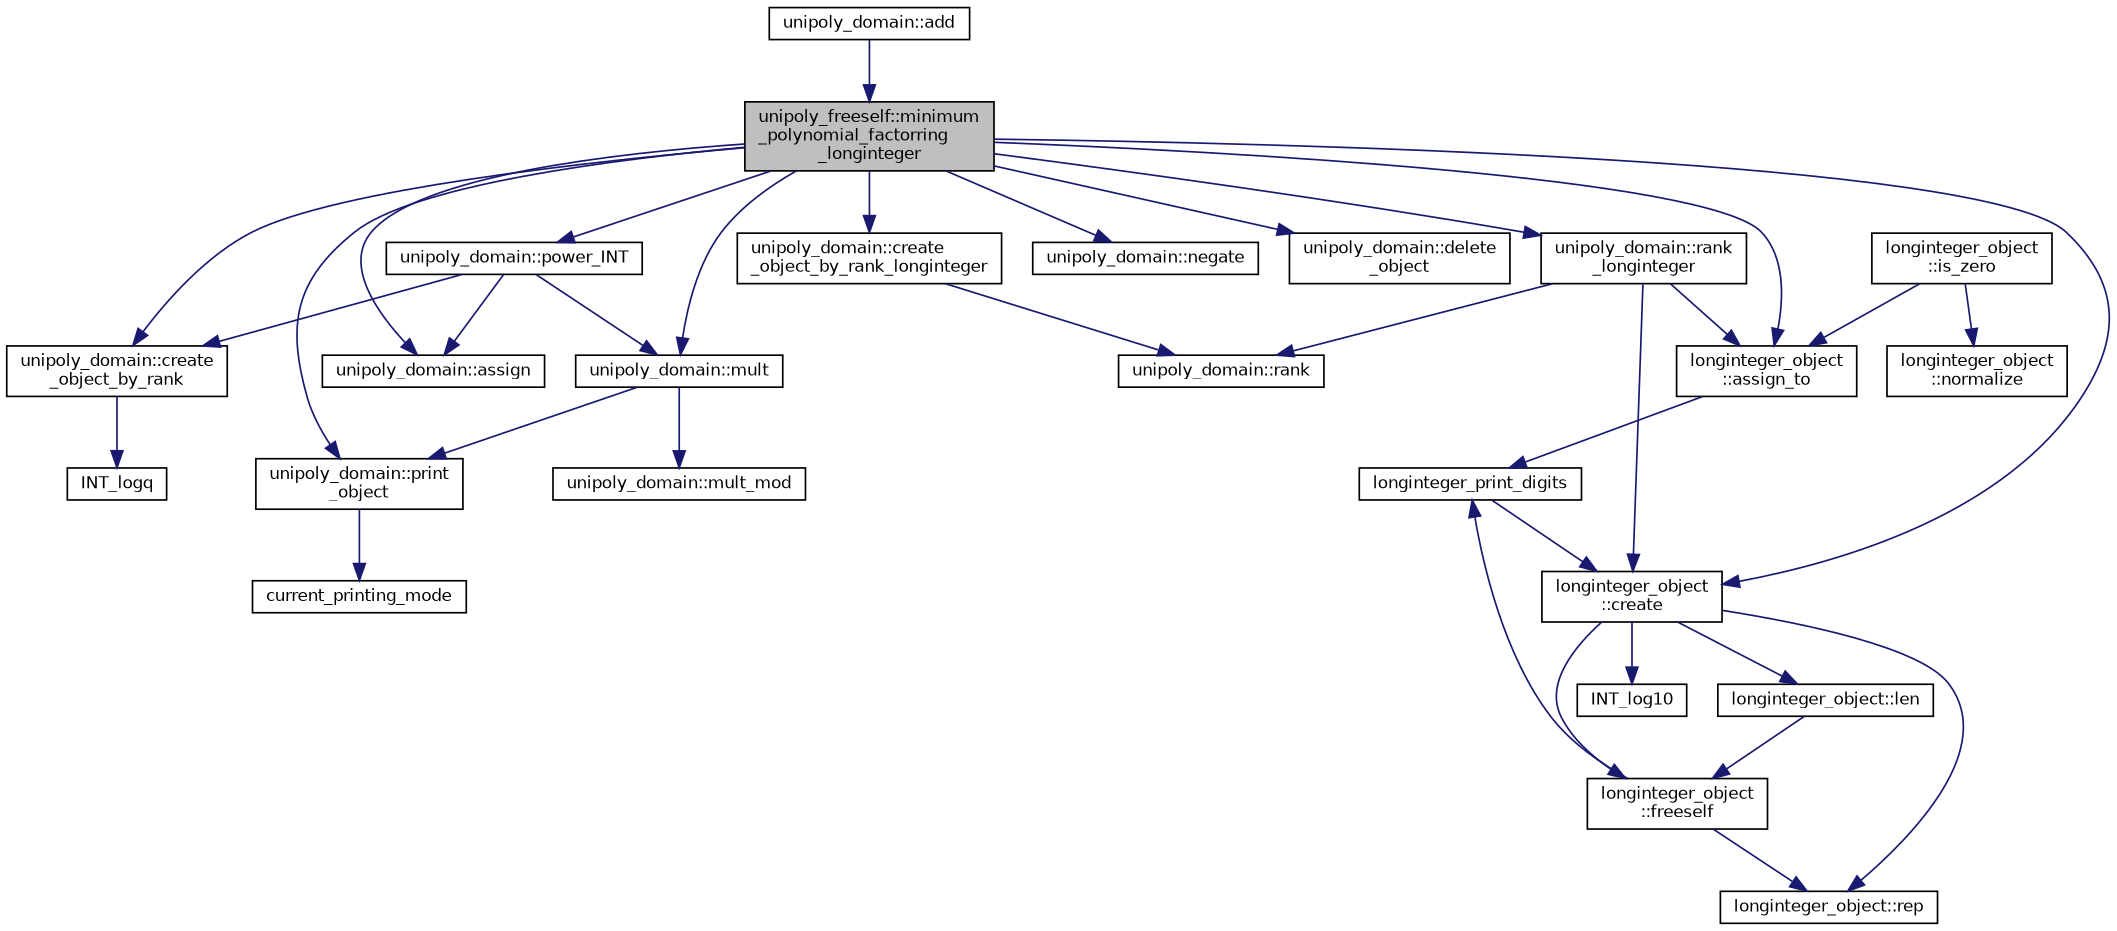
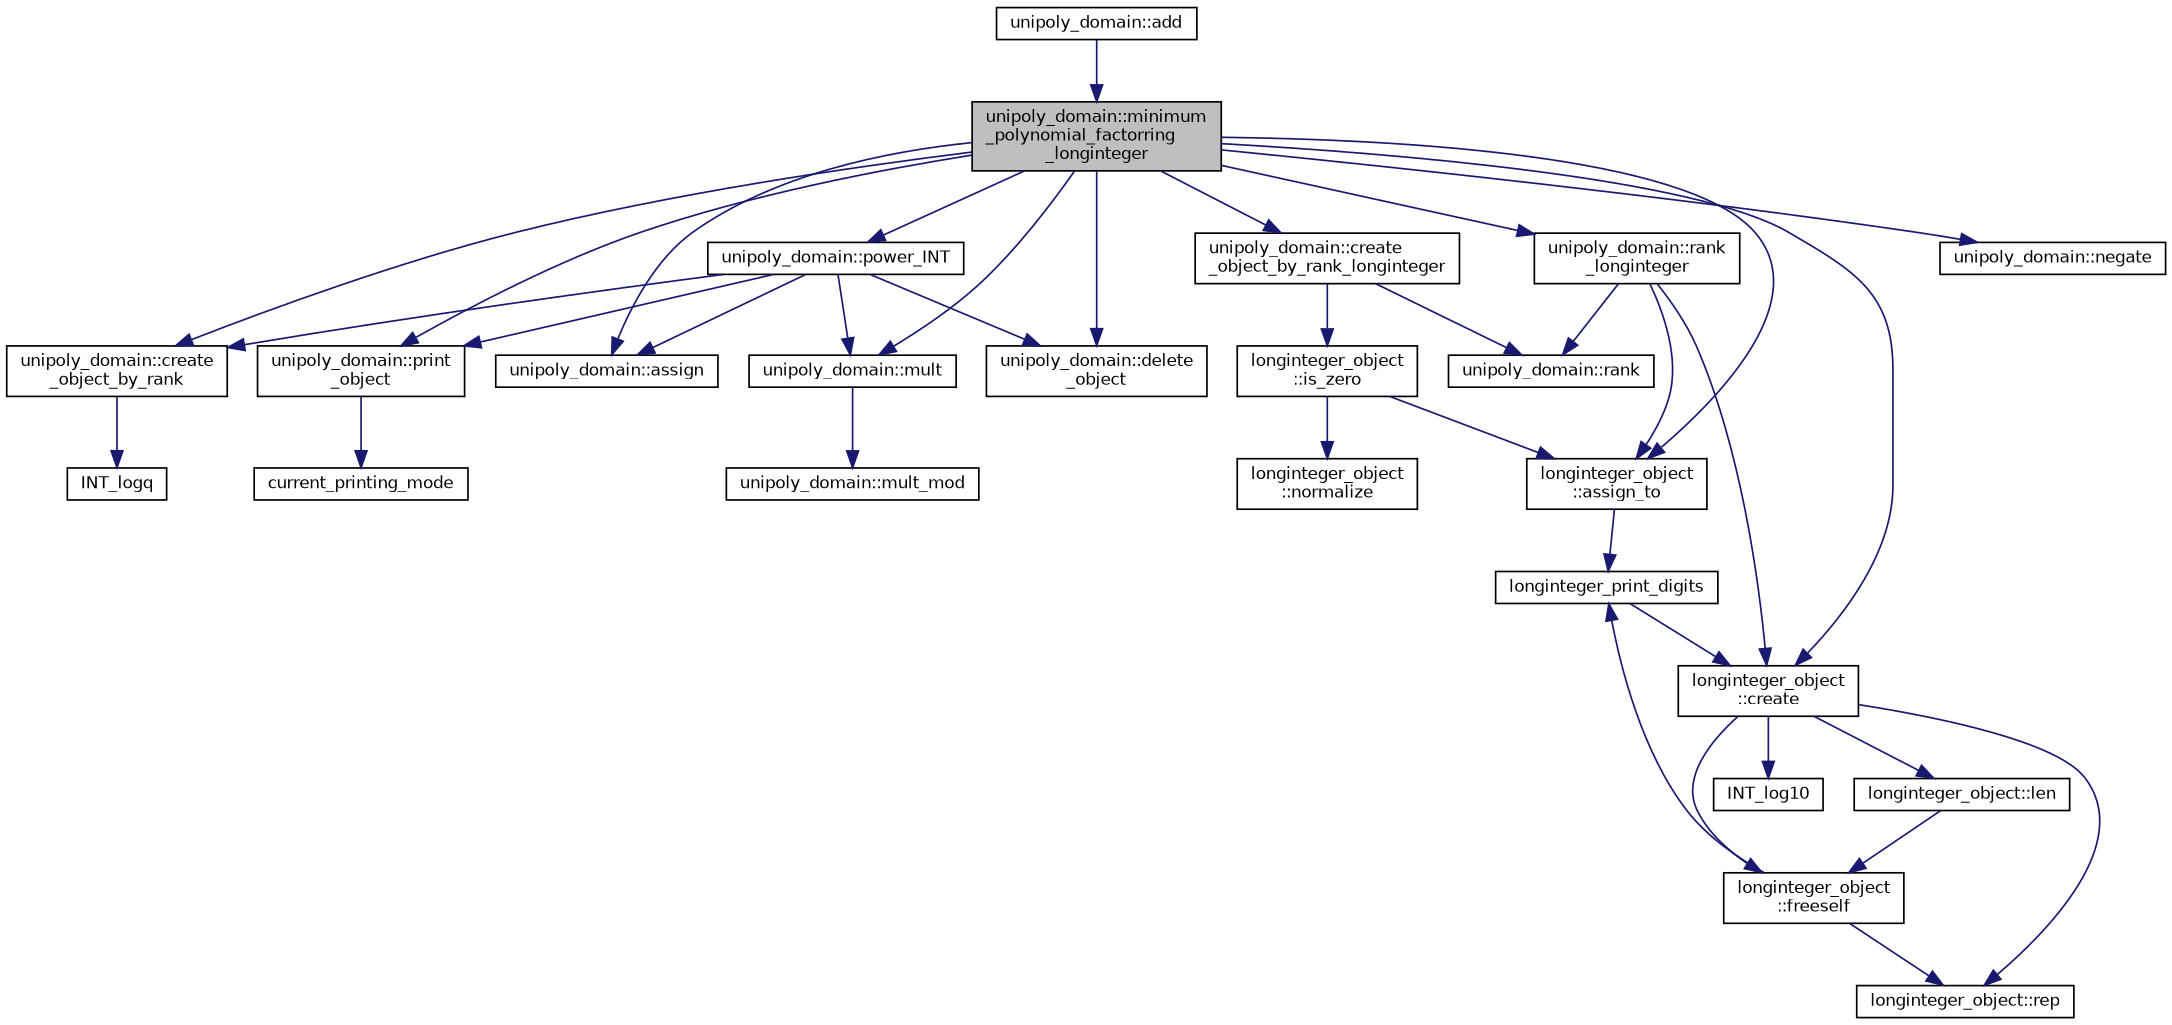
node "unipoly_freeself::minimum _polynomial_factorring _longinteger": label "unipoly_freeself::minimum _polynomial_factorring _longinteger" -> "unipoly_domain::minimum _polynomial_factorring _longinteger"
edge "unipoly_domain::power_INT" -> "unipoly_domain::delete _object": added
edge "unipoly_domain::create _object_by_rank_longinteger" -> "longinteger_object ::is_zero": added
edge "unipoly_domain::mult" -> "unipoly_domain::print _object": now "unipoly_domain::power_INT" -> "unipoly_domain::print _object"
